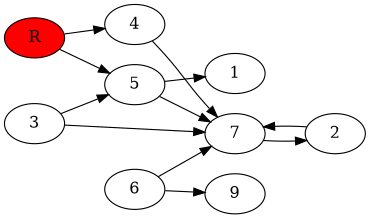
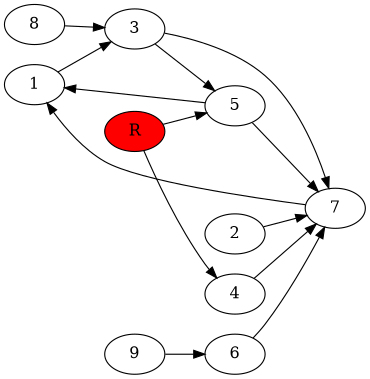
node "8": added
edge "1" -> "3": added
edge "7" -> "2": now "7" -> "1"
edge "6" -> "9": reversed
